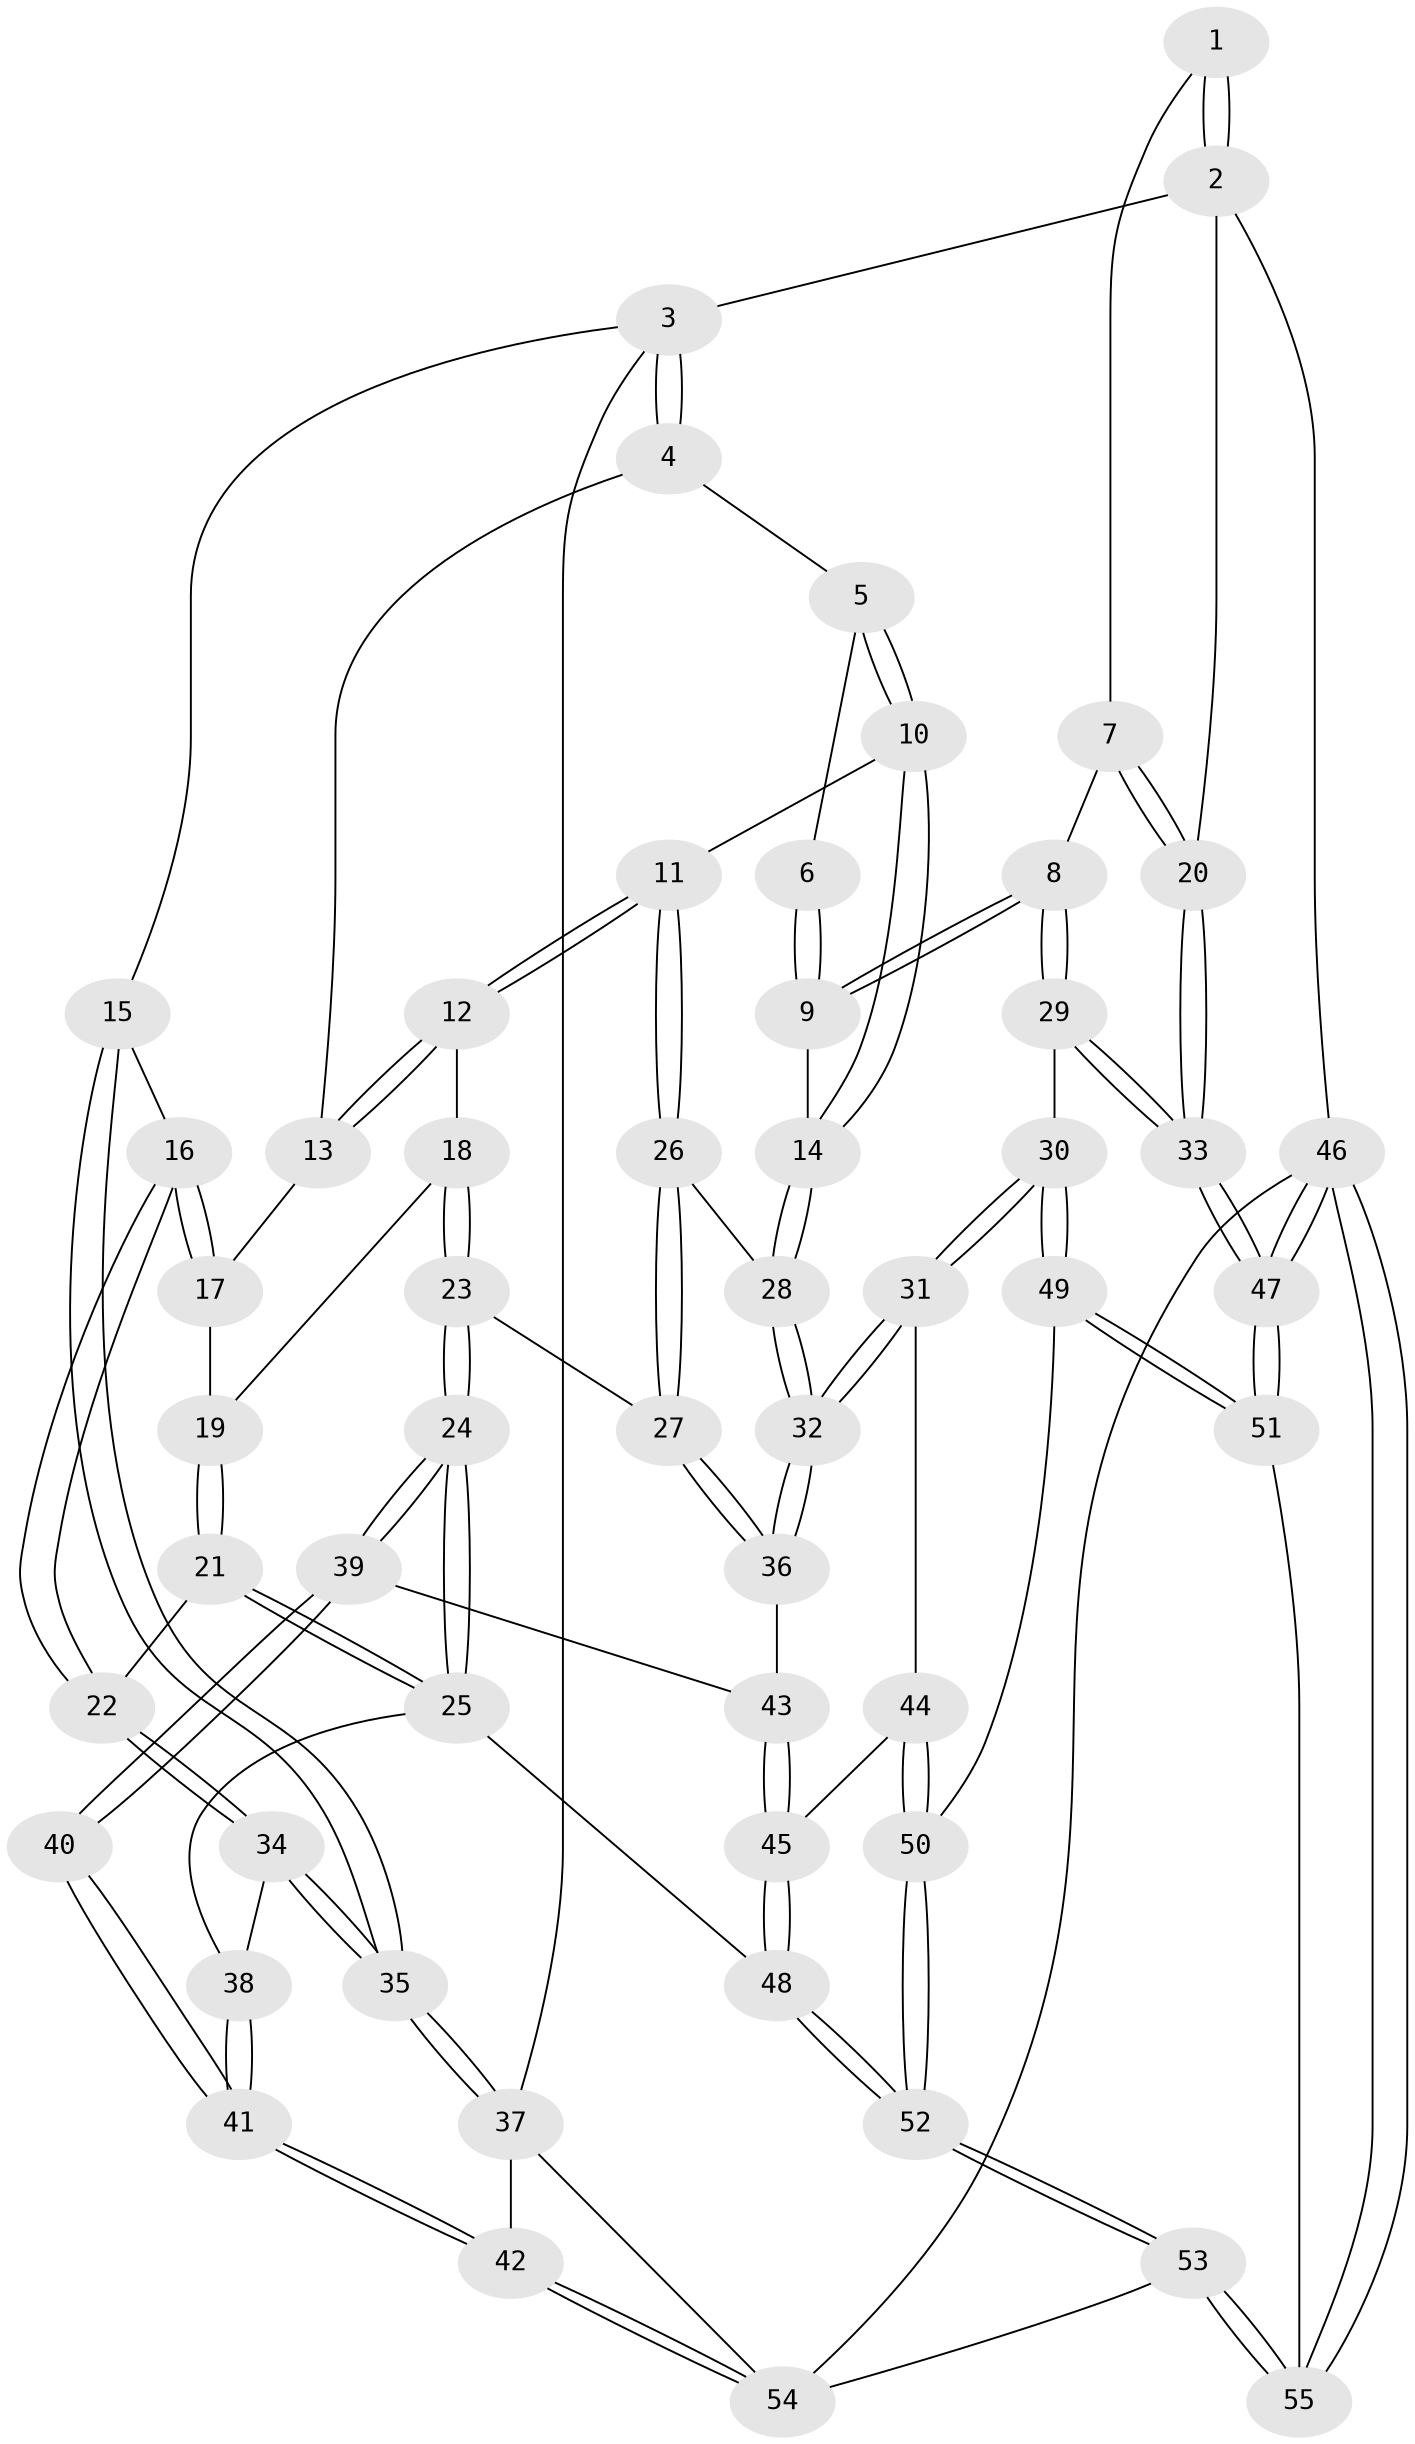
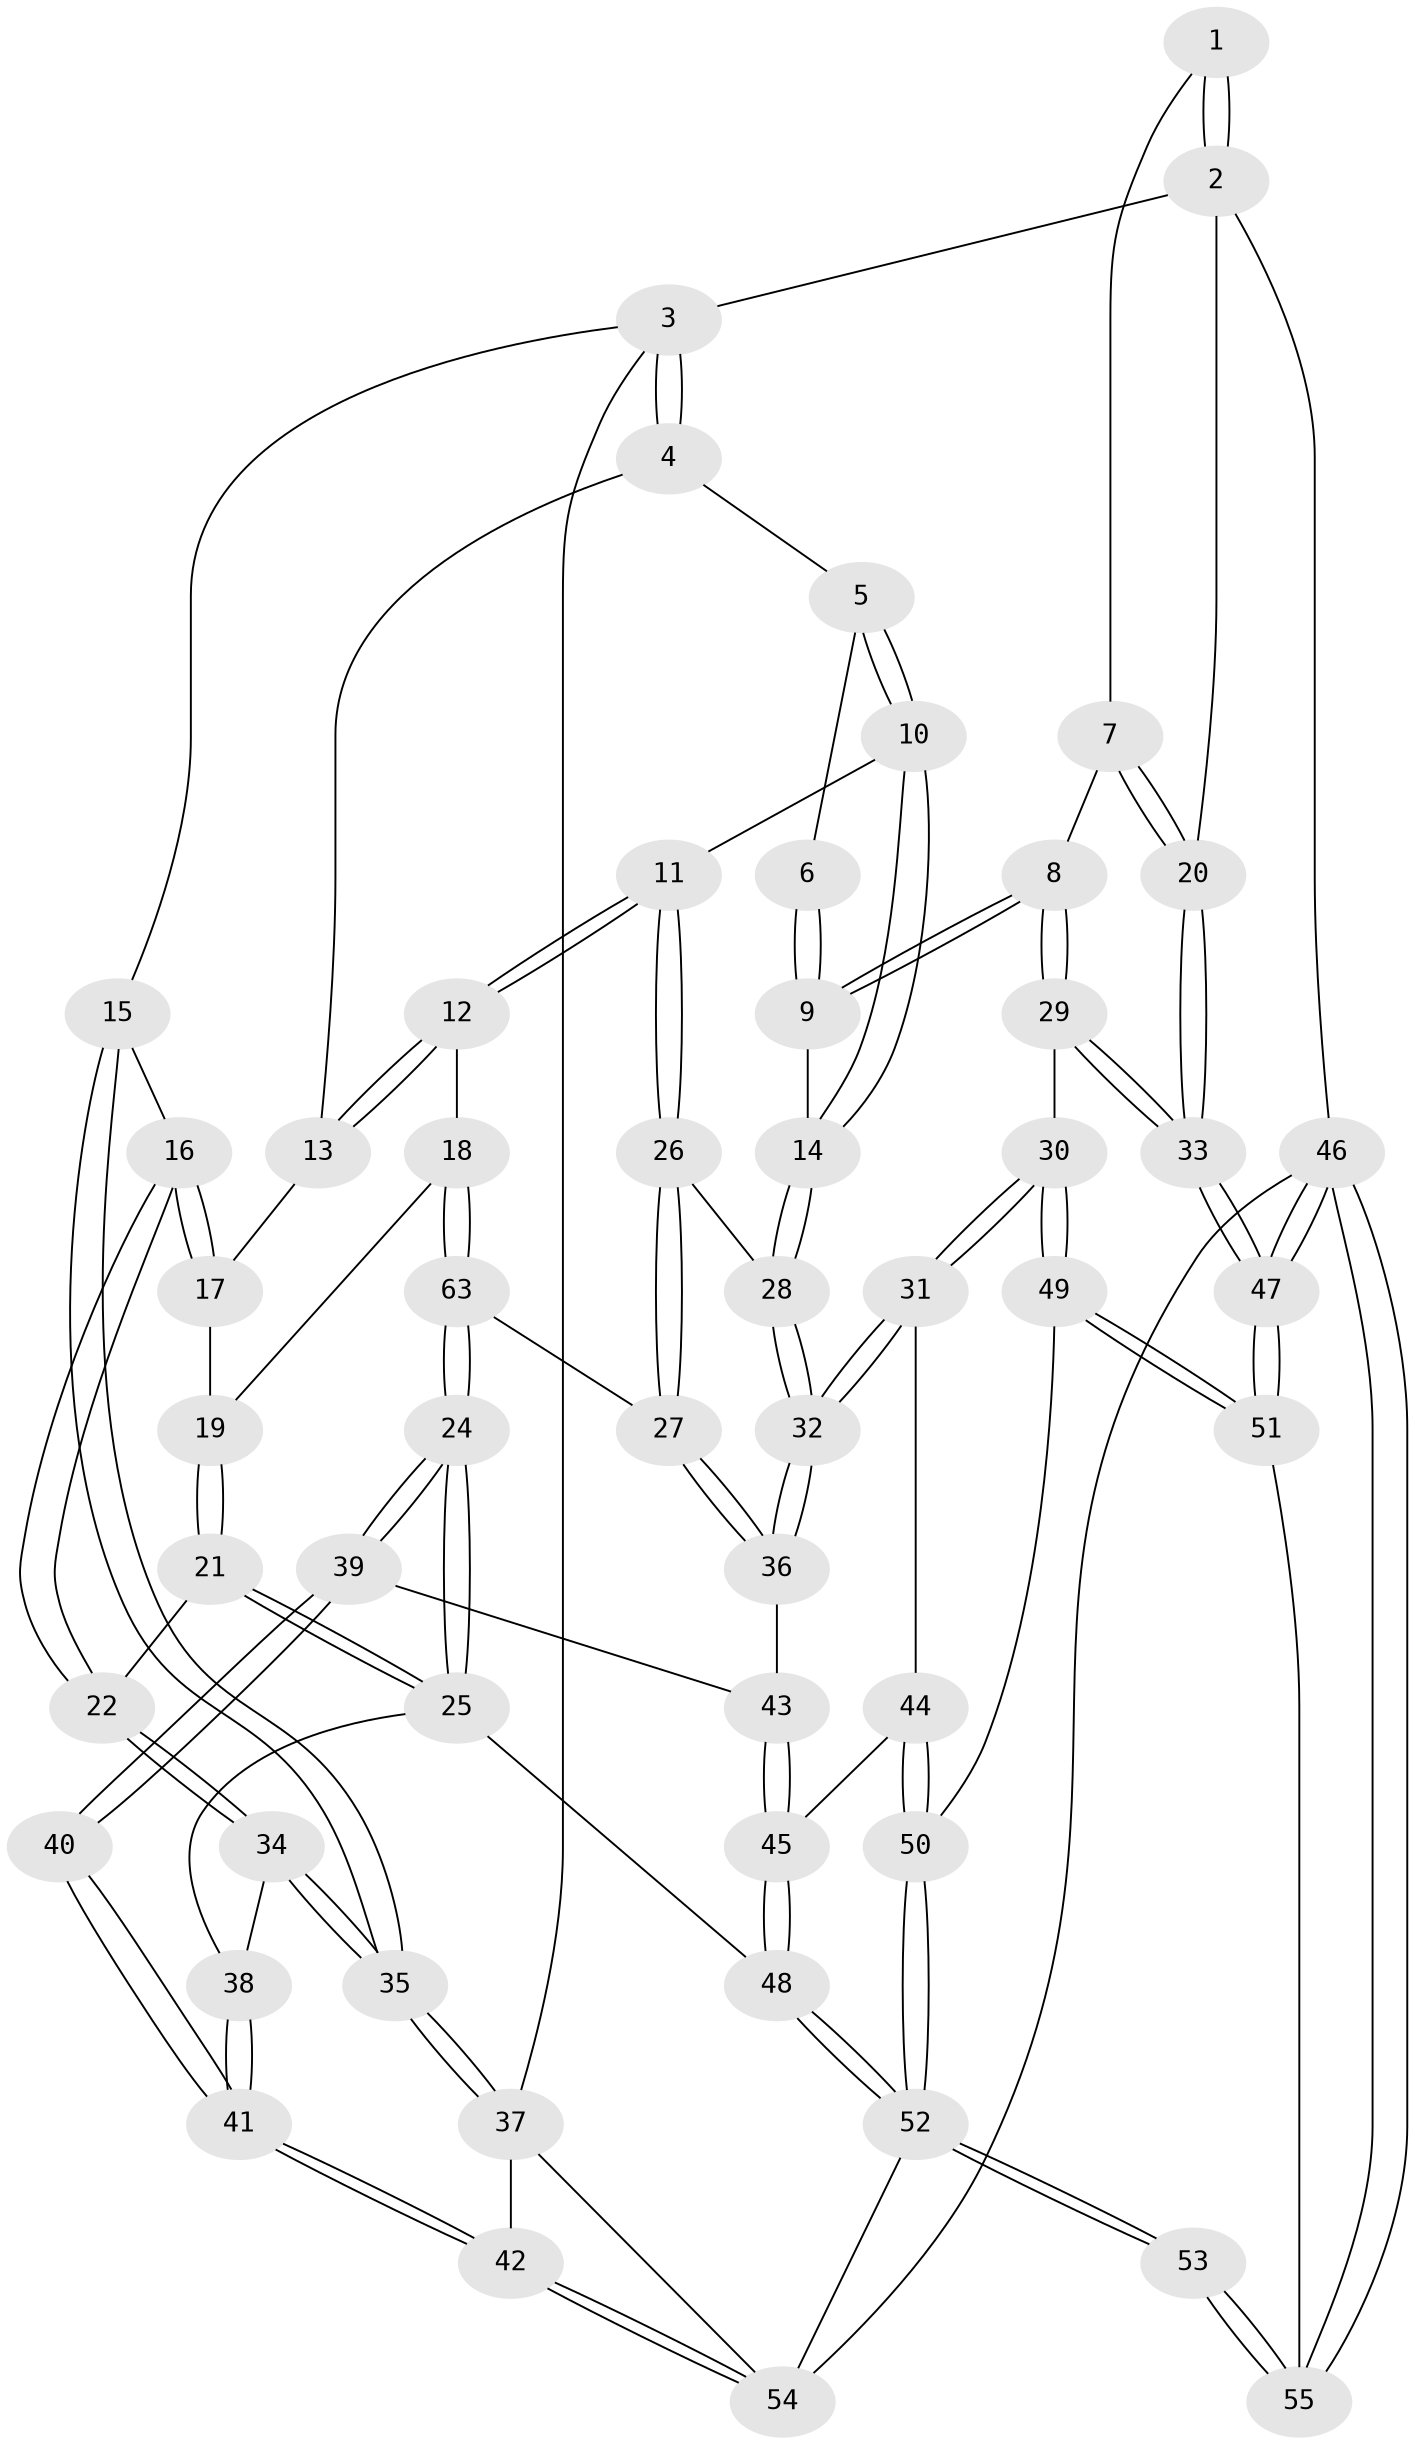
node "23": label "23" -> "63"
edge "53" -- "54": now "52" -- "54"
